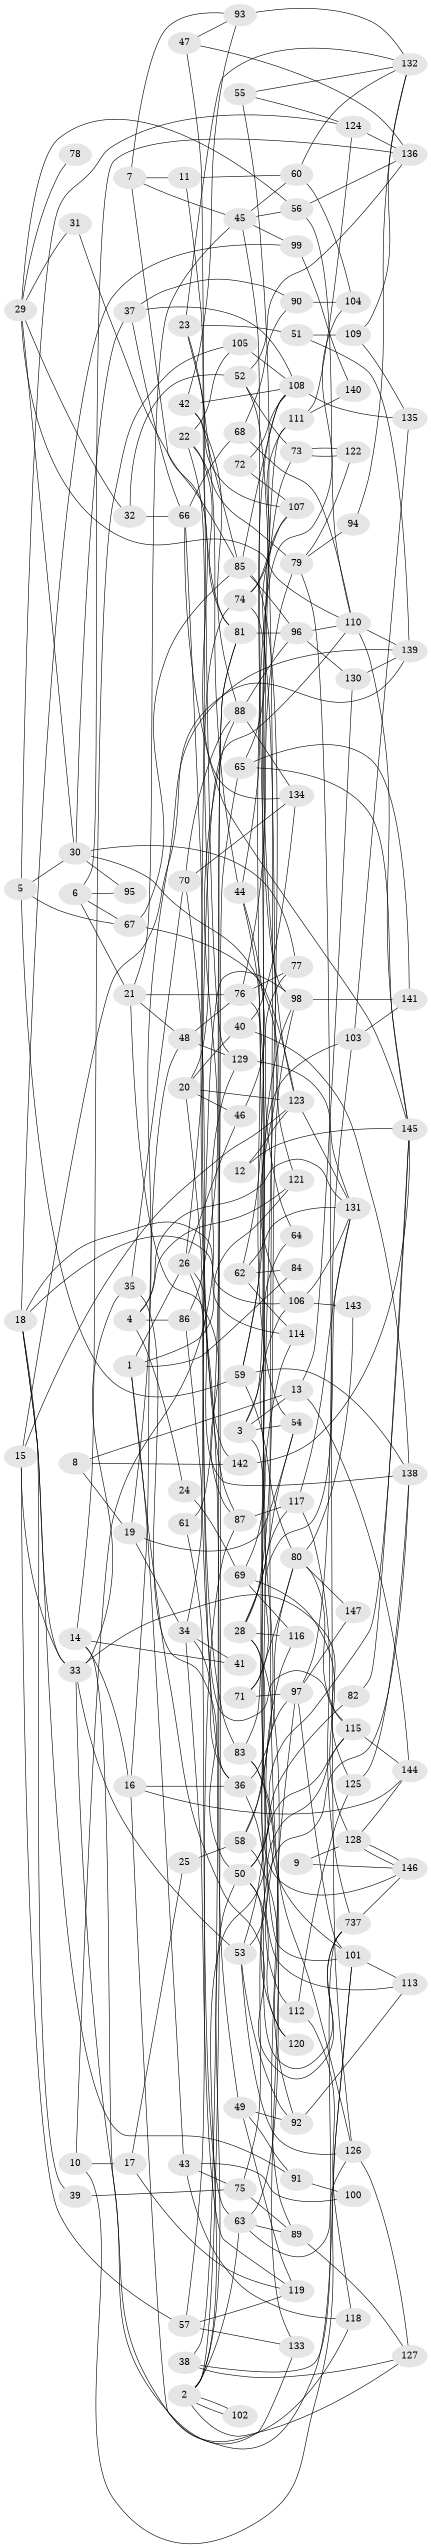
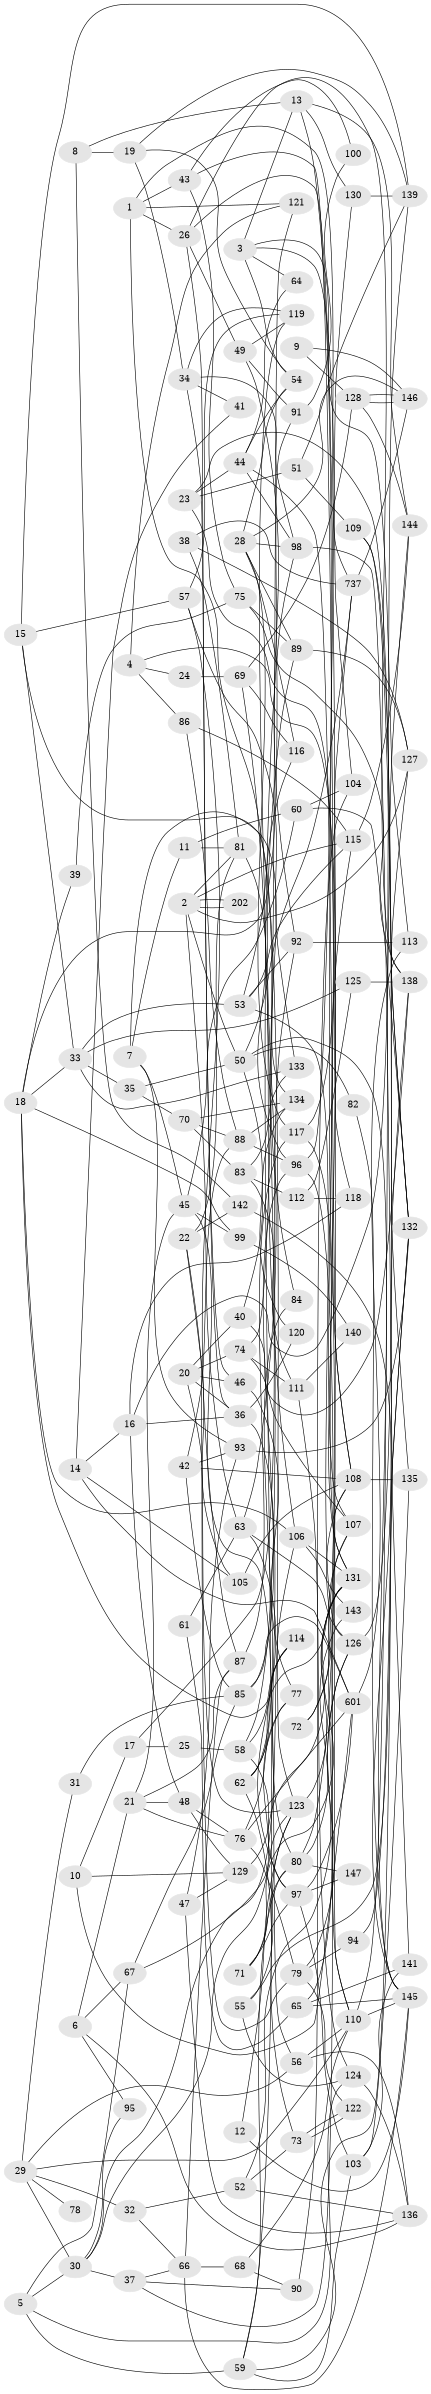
edge "108" -- "85": now "108" -- "13"
edge "45" -- "98": now "44" -- "98"
node "101": label "101" -> "601"
node "102": label "102" -> "202"
